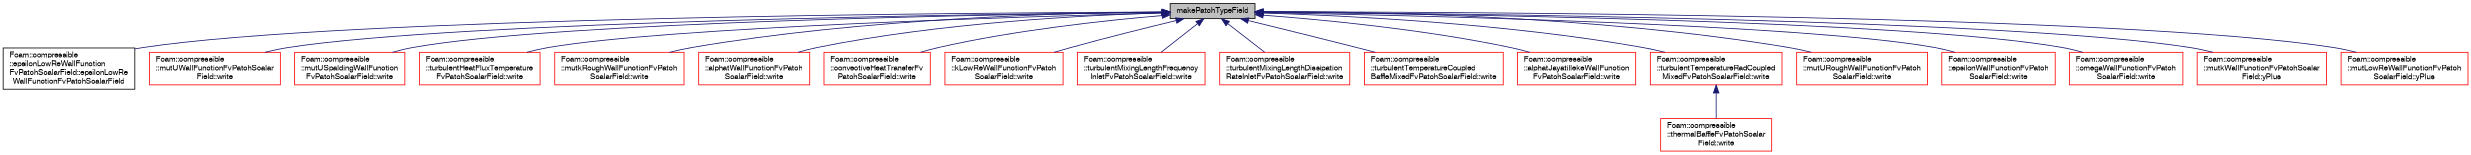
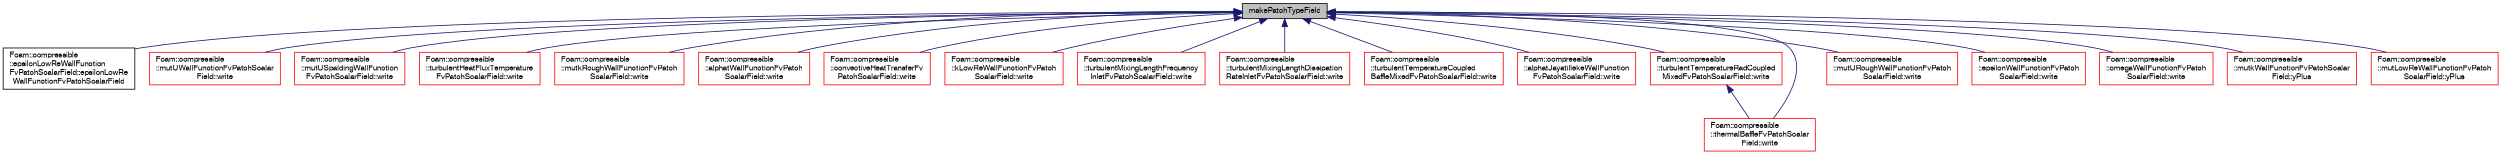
edge "Foam::compressible ::thermalBaffleFvPatchScalar Field::write" -> "makePatchTypeField": added
